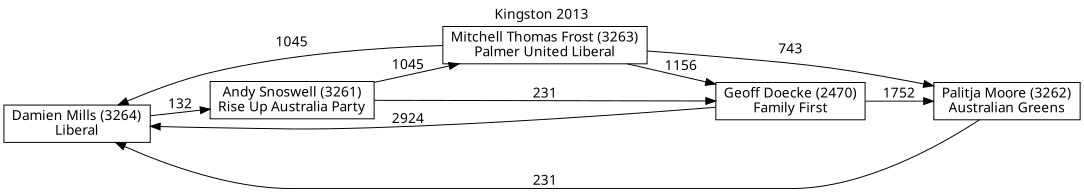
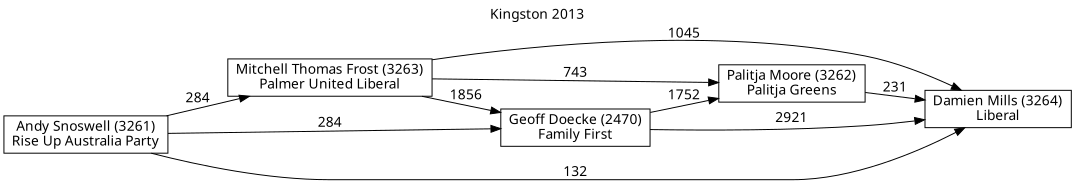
edge "Andy Snoswell (3261) Rise Up Australia Party" -> "Mitchell Thomas Frost (3263) Palmer United Liberal": label "1045" -> "284"
edge "Mitchell Thomas Frost (3263) Palmer United Liberal" -> "Geoff Doecke (2470) Family First": label "1156" -> "1856"
edge "Andy Snoswell (3261) Rise Up Australia Party" -> "Geoff Doecke (2470) Family First": label "231" -> "284"
node "Palitja Moore (3262) Australian Greens": label "Palitja Moore (3262) Australian Greens" -> "Palitja Moore (3262) Palitja Greens"
edge "Damien Mills (3264) Liberal" -> "Andy Snoswell (3261) Rise Up Australia Party": reversed
edge "Geoff Doecke (2470) Family First" -> "Damien Mills (3264) Liberal": label "2924" -> "2921"
